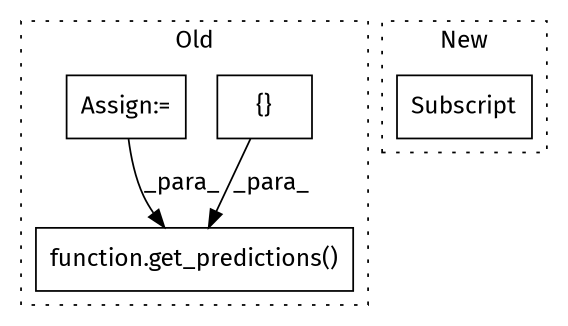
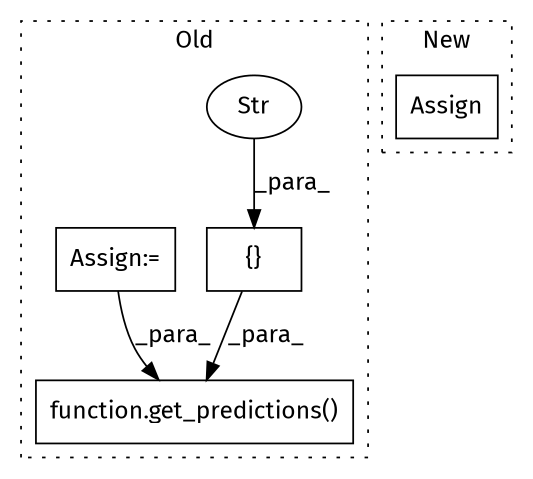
node "Str": added
node "Subscript": label "Subscript" -> "Assign"
